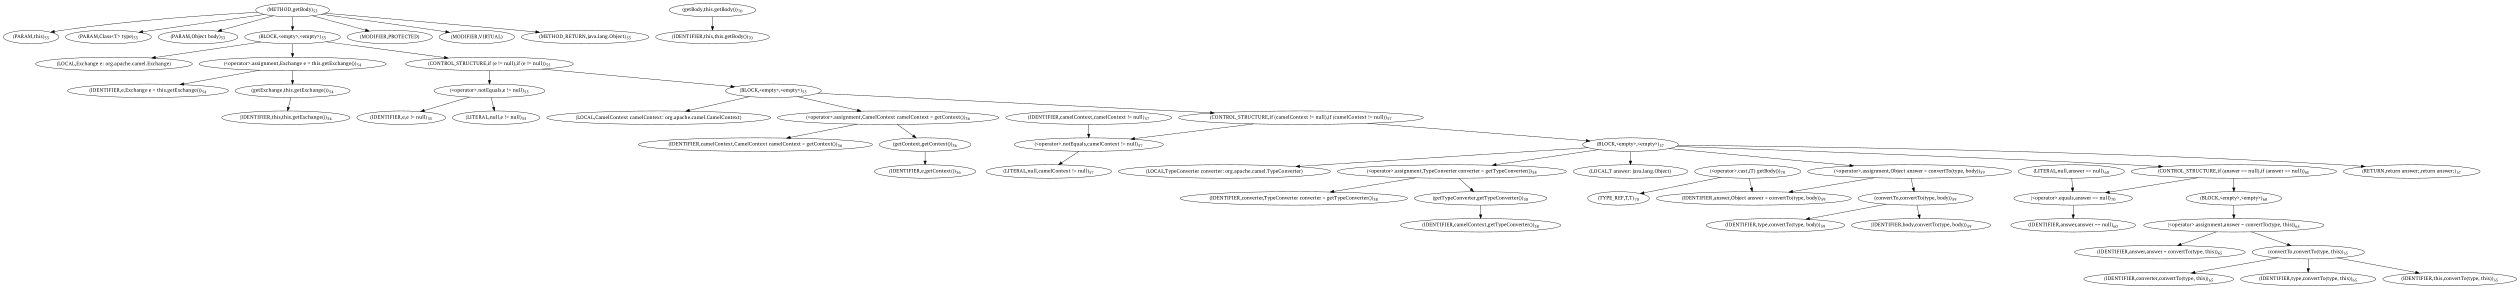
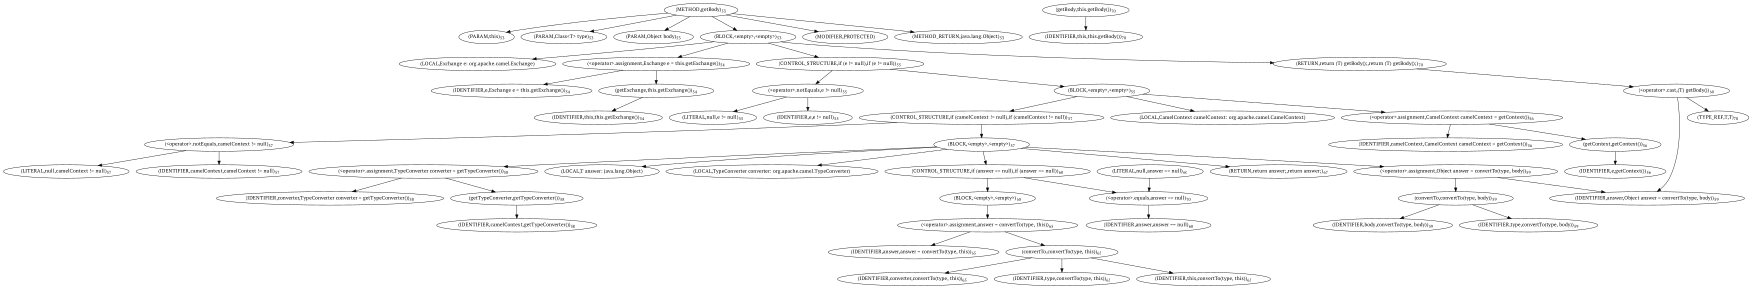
node "(MODIFIER,VIRTUAL)": removed
node "(RETURN,return (T) getBody();,return (T) getBody();)": added
edge "(IDENTIFIER,camelContext,camelContext != null)" -> "(<operator>.notEquals,camelContext != null)": reversed
node "(<operator>.cast,(T) getBody())": text "70" -> "60"
